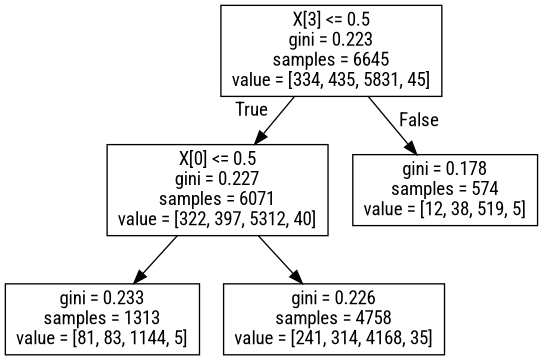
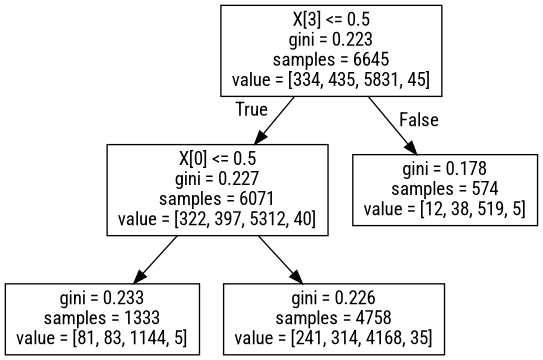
node "gini = 0.233 samples = 1313 value = [81, 83, 1144, 5]": label "gini = 0.233 samples = 1313 value = [81, 83, 1144, 5]" -> "gini = 0.233 samples = 1333 value = [81, 83, 1144, 5]"
